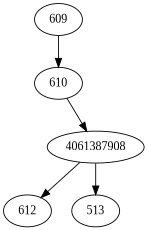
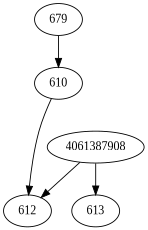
node "609": label "609" -> "679"
edge "610" -> "4061387908": now "610" -> "612"
node "513": label "513" -> "613"
